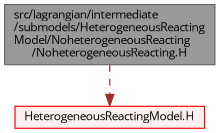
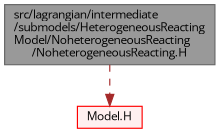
node "HeterogeneousReactingModel.H": label "HeterogeneousReactingModel.H" -> "Model.H"
